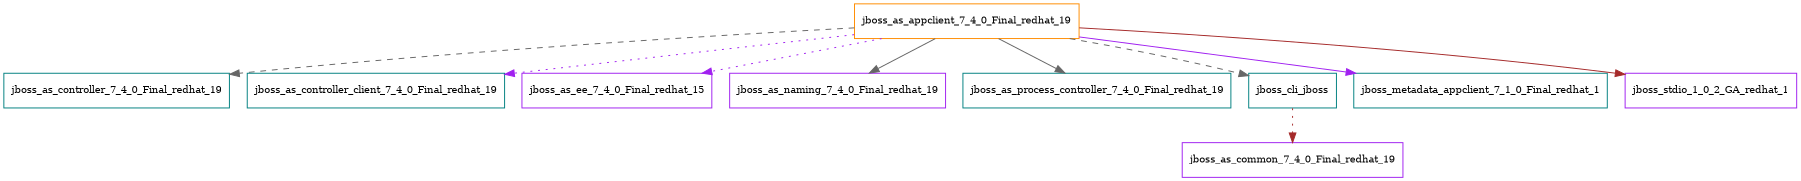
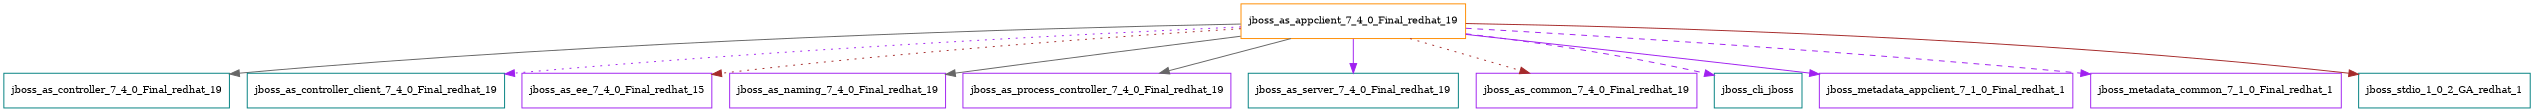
edge "jboss_as_appclient_7_4_0_Final_redhat_19" -> "jboss_as_controller_7_4_0_Final_redhat_19": style dashed -> solid
edge "jboss_as_appclient_7_4_0_Final_redhat_19" -> "jboss_as_ee_7_4_0_Final_redhat_15": color purple -> brown
edge "jboss_as_appclient_7_4_0_Final_redhat_19" -> "jboss_cli_jboss": color gray40 -> purple
node "jboss_as_process_controller_7_4_0_Final_redhat_19": color teal -> purple
node "jboss_as_server_7_4_0_Final_redhat_19": added
node "jboss_metadata_appclient_7_1_0_Final_redhat_1": color teal -> purple
node "jboss_stdio_1_0_2_GA_redhat_1": color purple -> teal
node "jboss_metadata_common_7_1_0_Final_redhat_1": added
edge "jboss_cli_jboss" -> "jboss_as_common_7_4_0_Final_redhat_19": now "jboss_as_appclient_7_4_0_Final_redhat_19" -> "jboss_as_common_7_4_0_Final_redhat_19"
